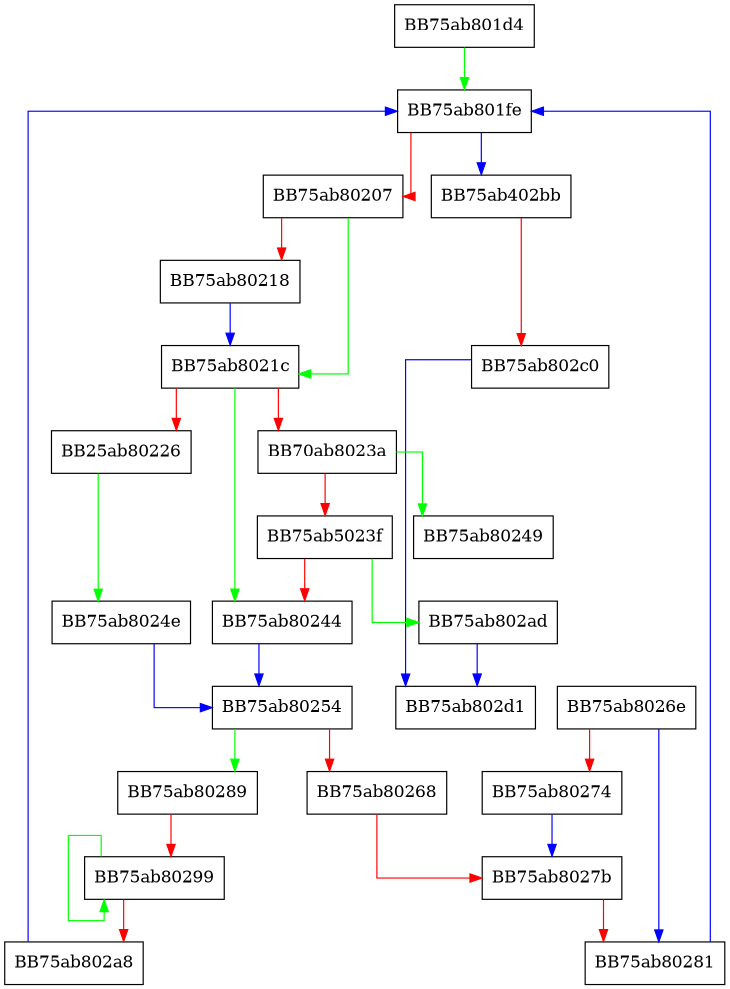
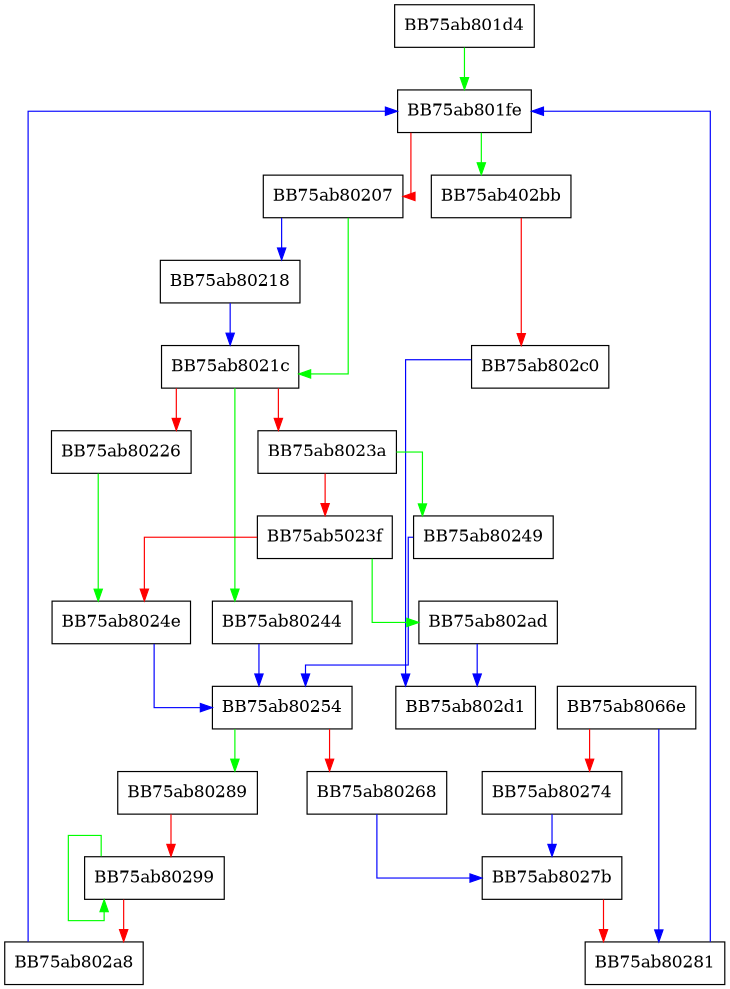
edge "BB75ab801fe" -> "BB75ab402bb": color blue -> green
edge "BB75ab80207" -> "BB75ab80218": color red -> blue
node "BB25ab80226": label "BB25ab80226" -> "BB75ab80226"
node "BB70ab8023a": label "BB70ab8023a" -> "BB75ab8023a"
edge "BB75ab5023f" -> "BB75ab80244": now "BB75ab5023f" -> "BB75ab8024e"
edge "BB75ab80249" -> "BB75ab80254": added
node "BB75ab8026e": label "BB75ab8026e" -> "BB75ab8066e"
edge "BB75ab80268" -> "BB75ab8027b": color red -> blue
